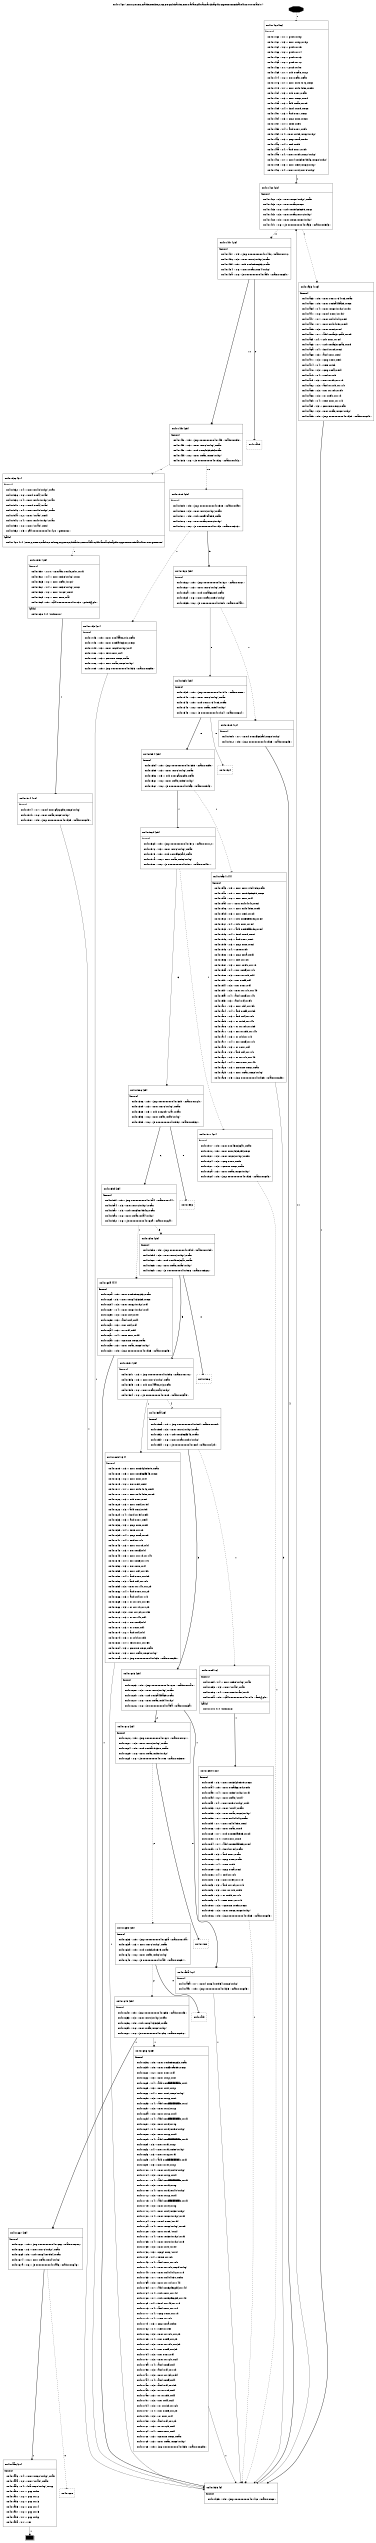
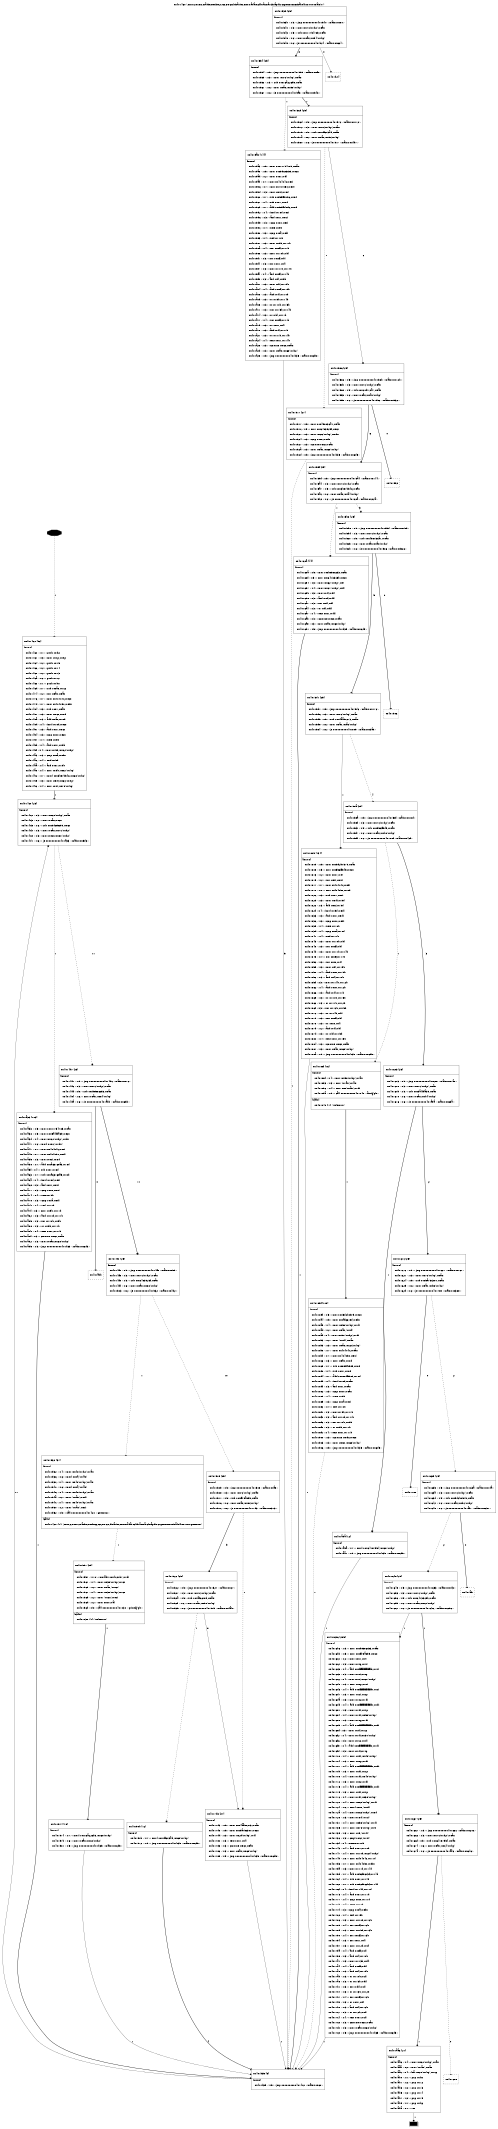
edge "0x401522 [25]" -> "0x40153b [25]": now "0x401522 [25]" -> "0x4017d3 [27]"
